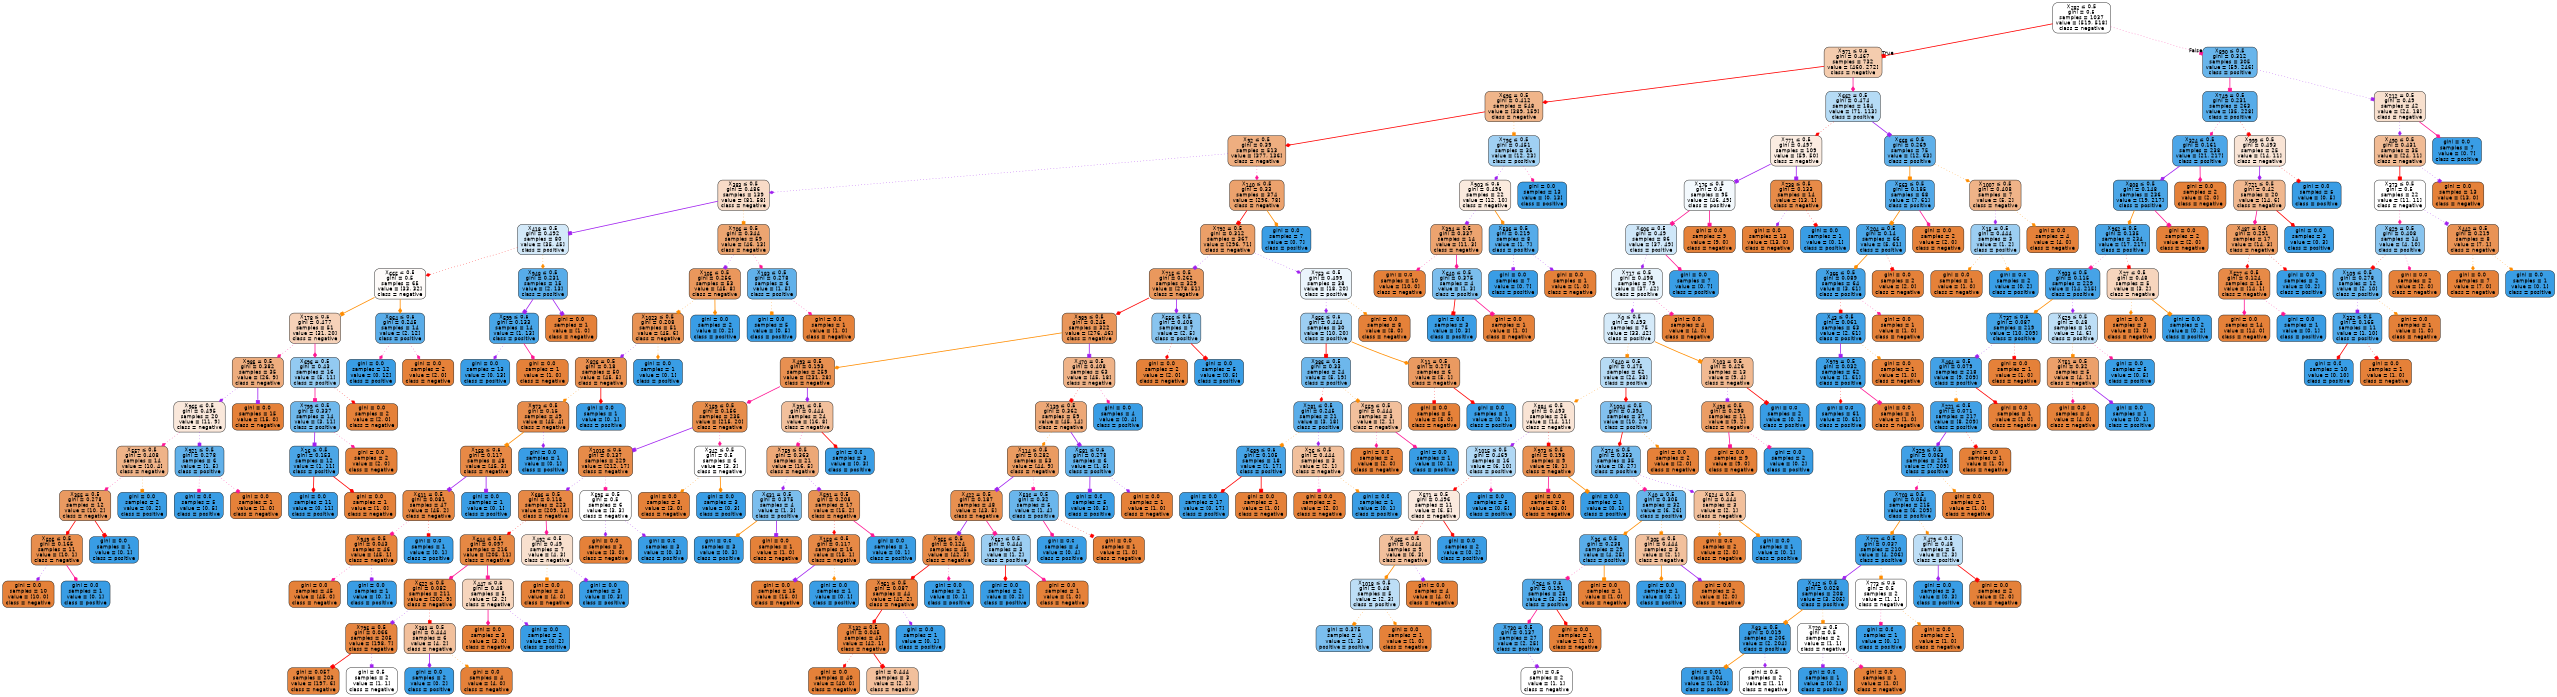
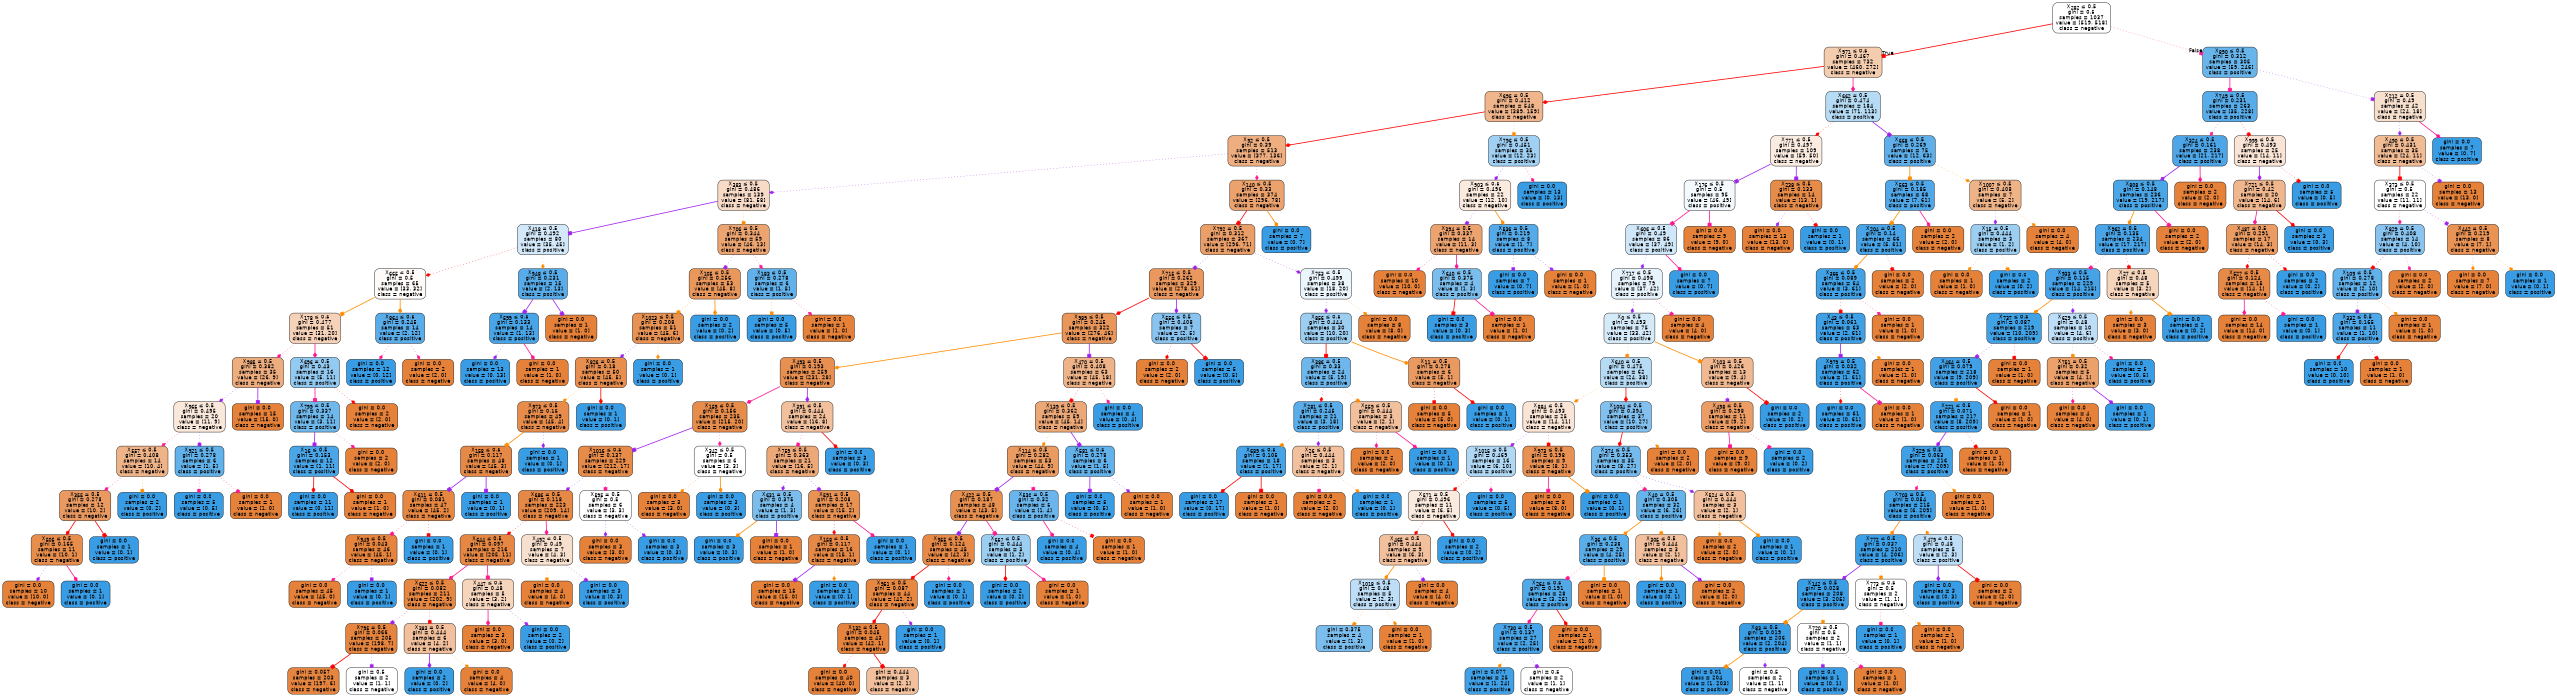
node "gini = 0.375": text "positive = positive" -> "class = positive"
node "gini = 0.077": added
